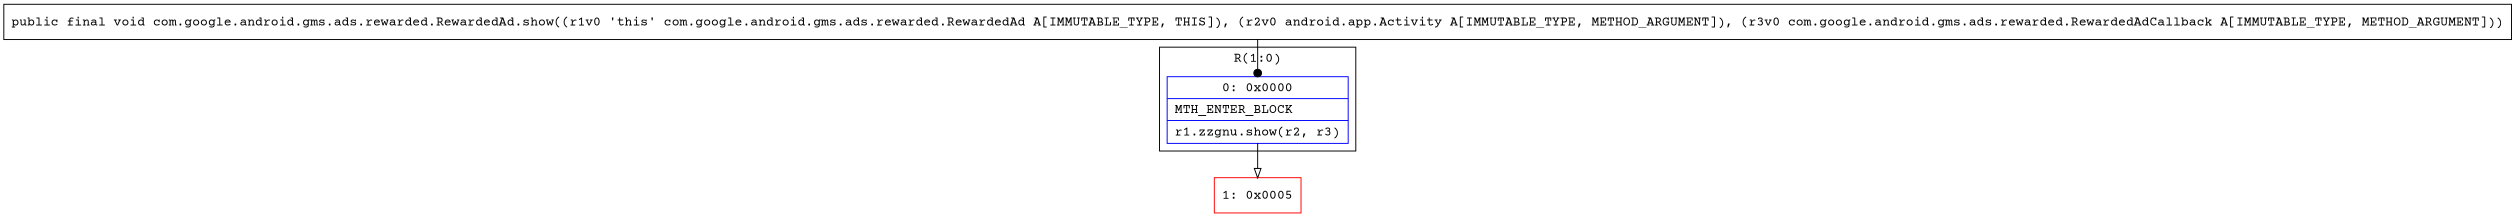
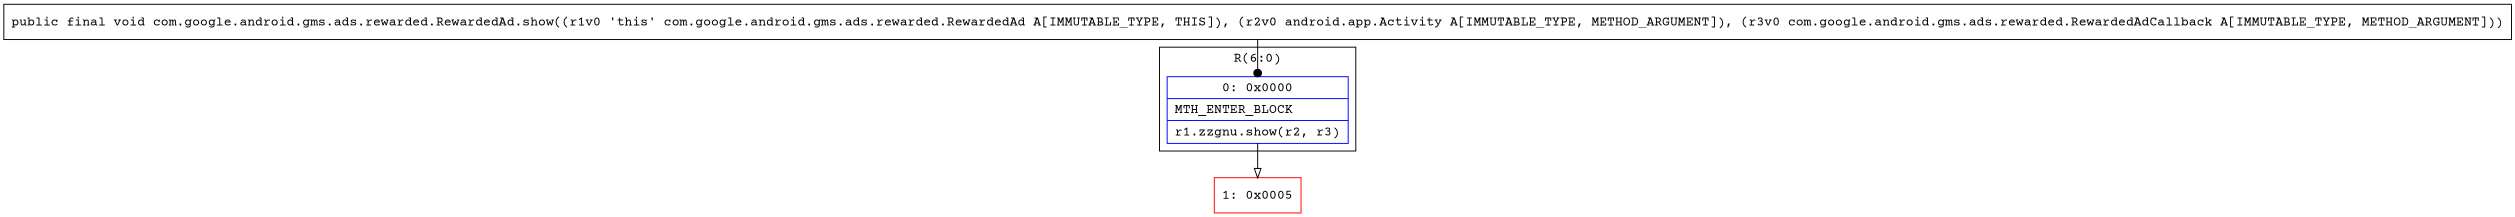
cluster "R(1:0)": label "R(1:0)" -> "R(6:0)"
